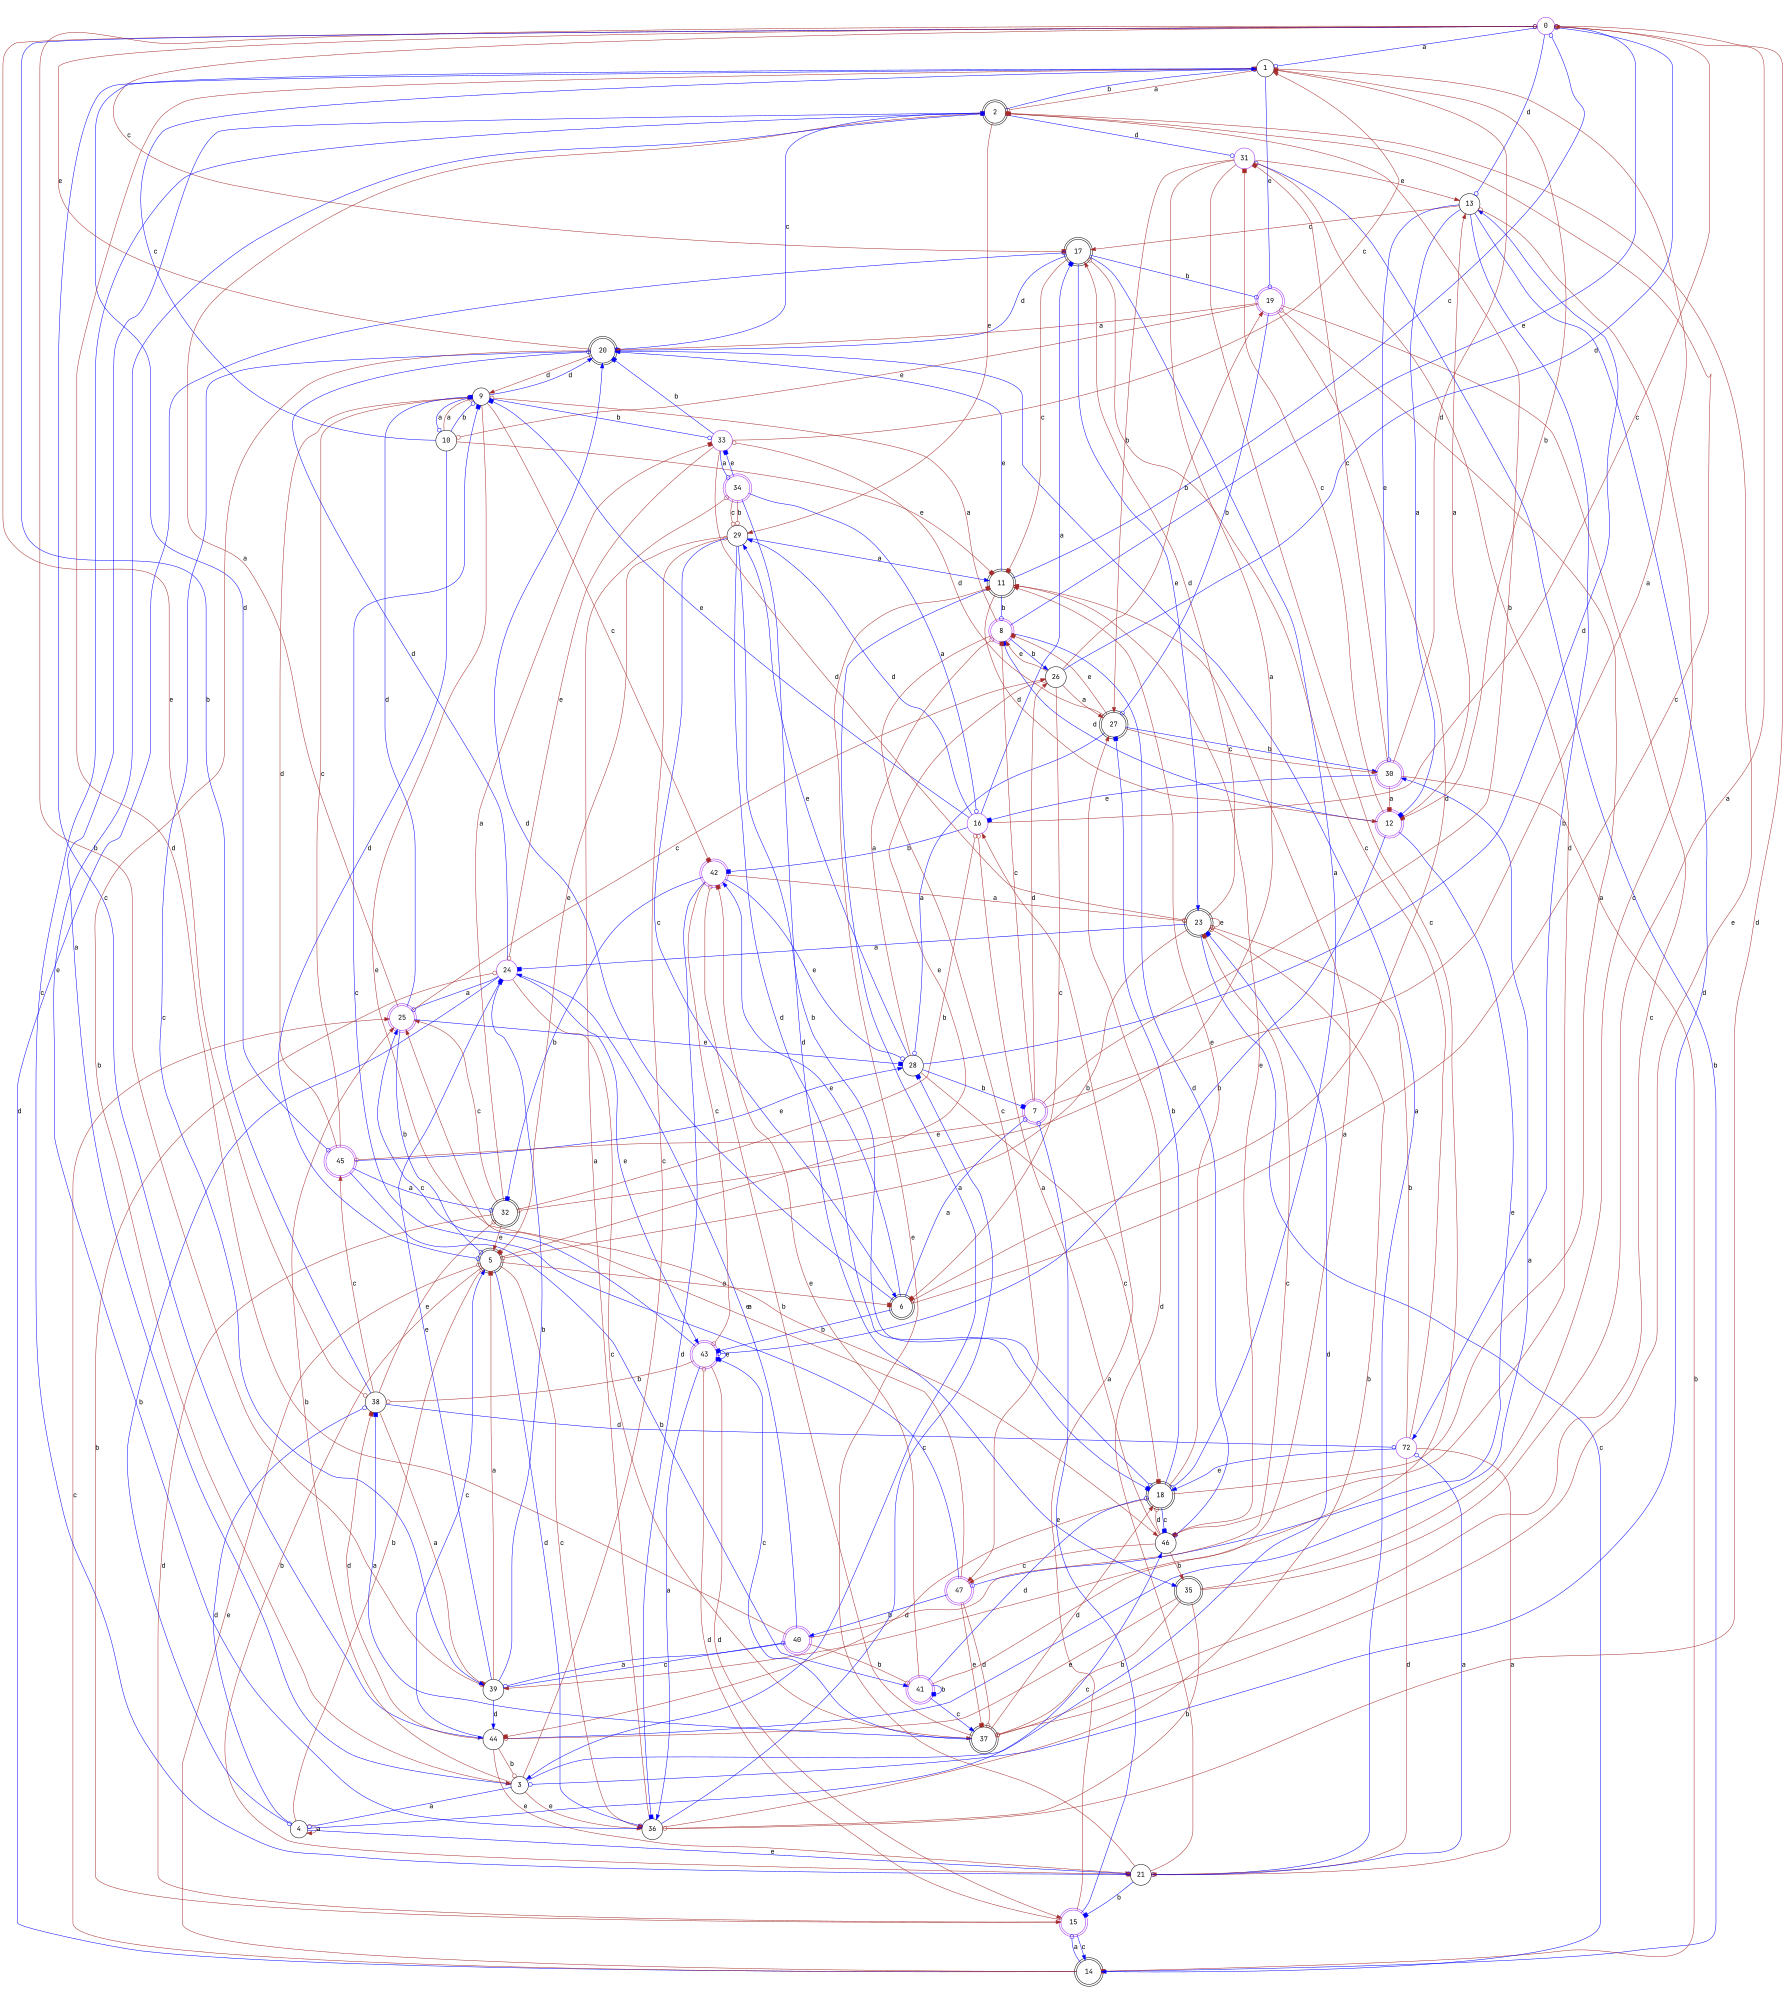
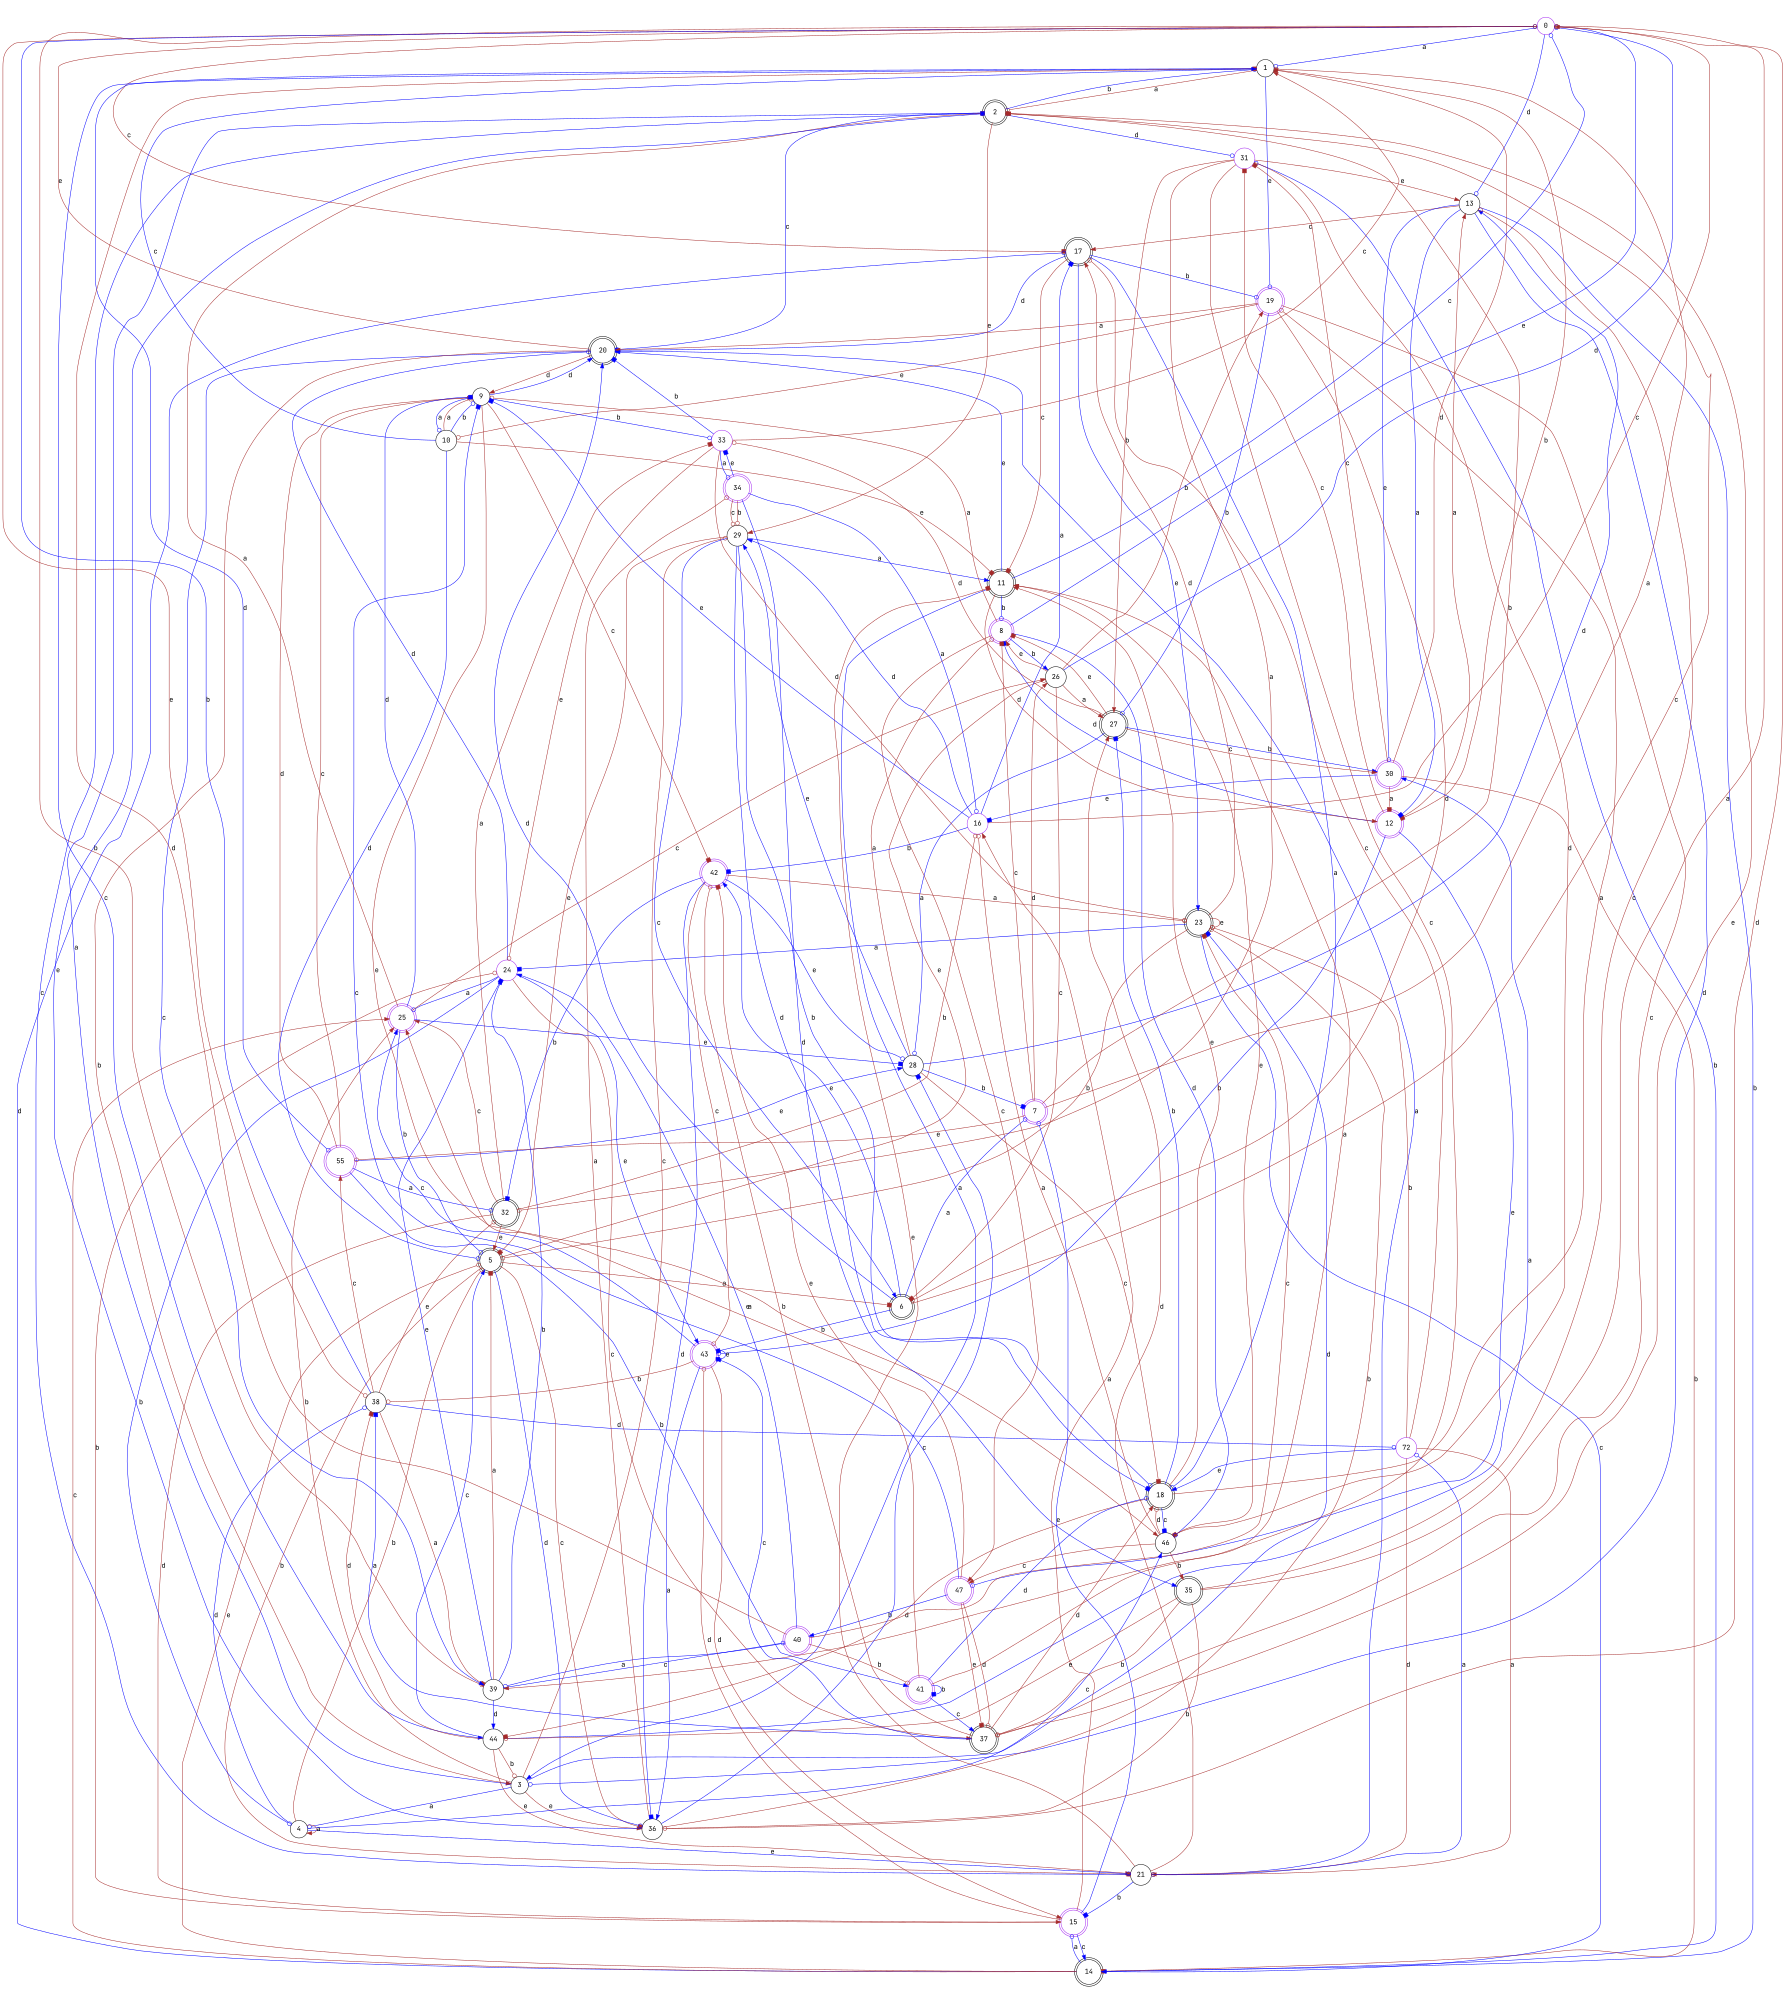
edge "13" -> "72": now "13" -> "14"
node "45": label "45" -> "55"
